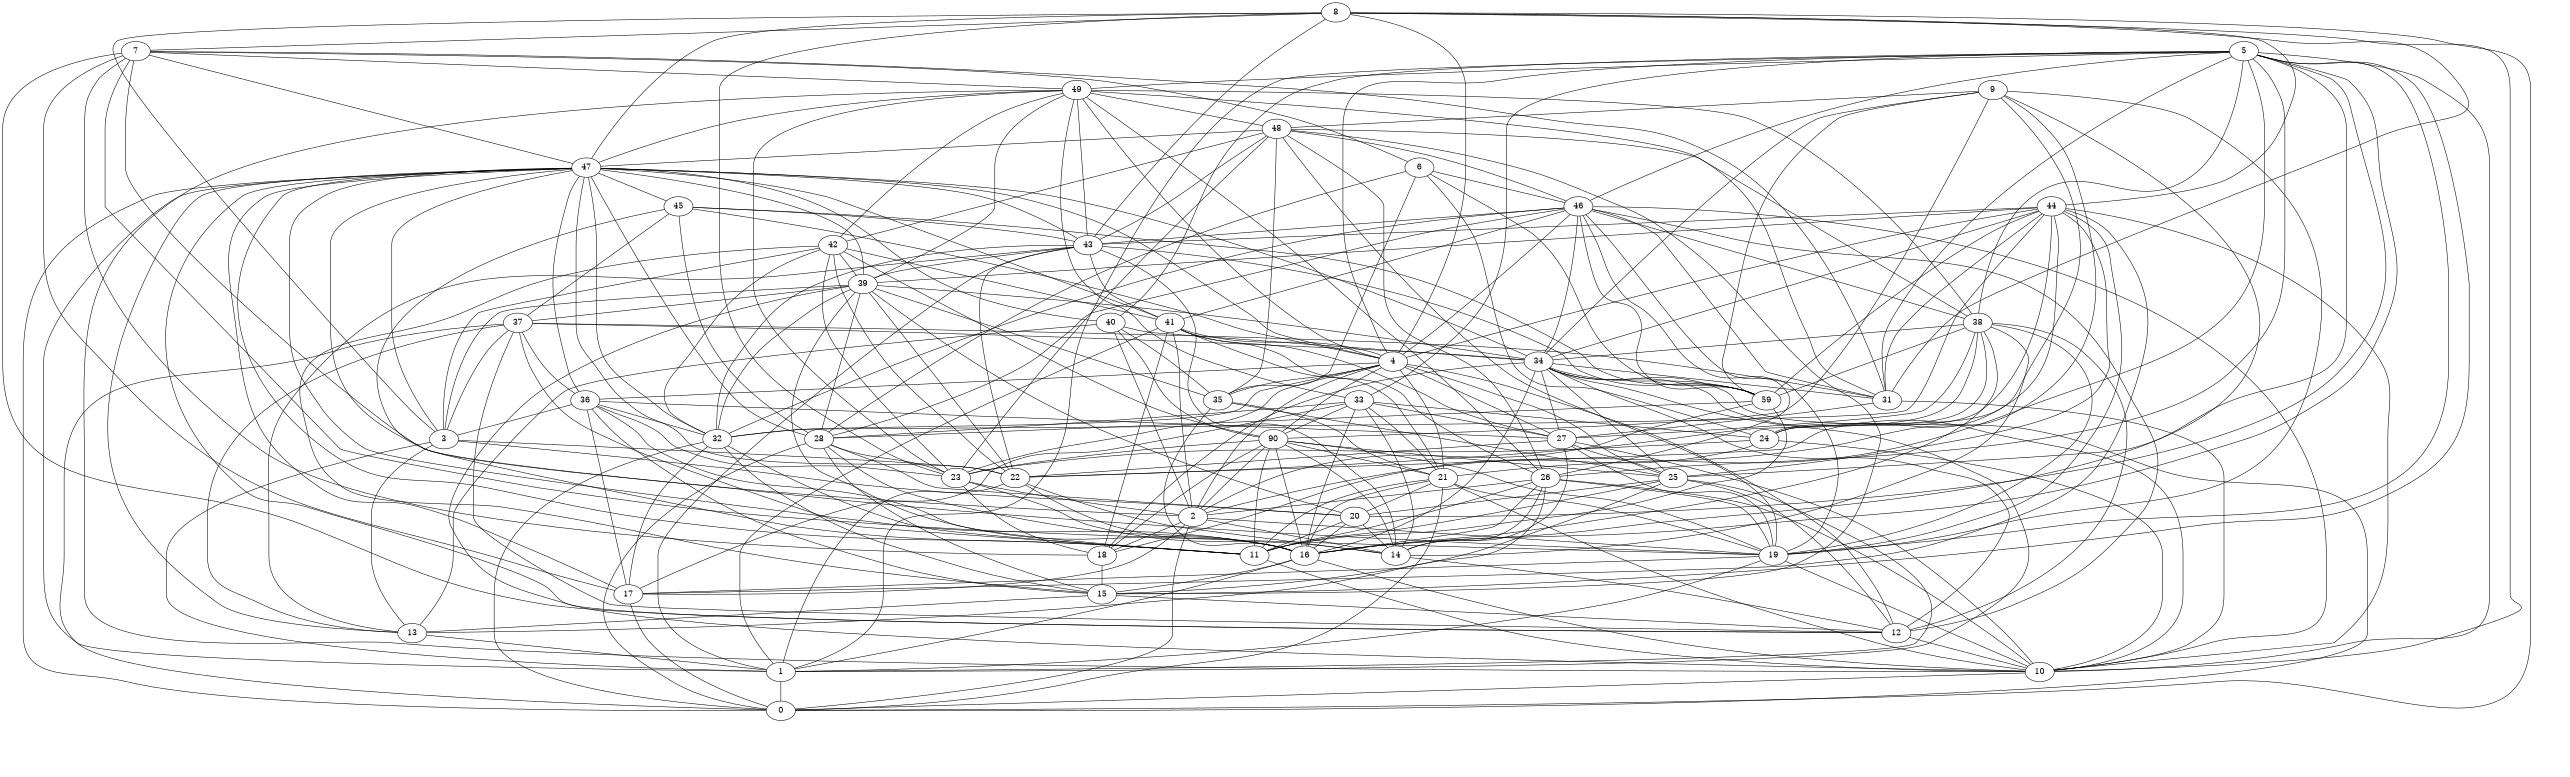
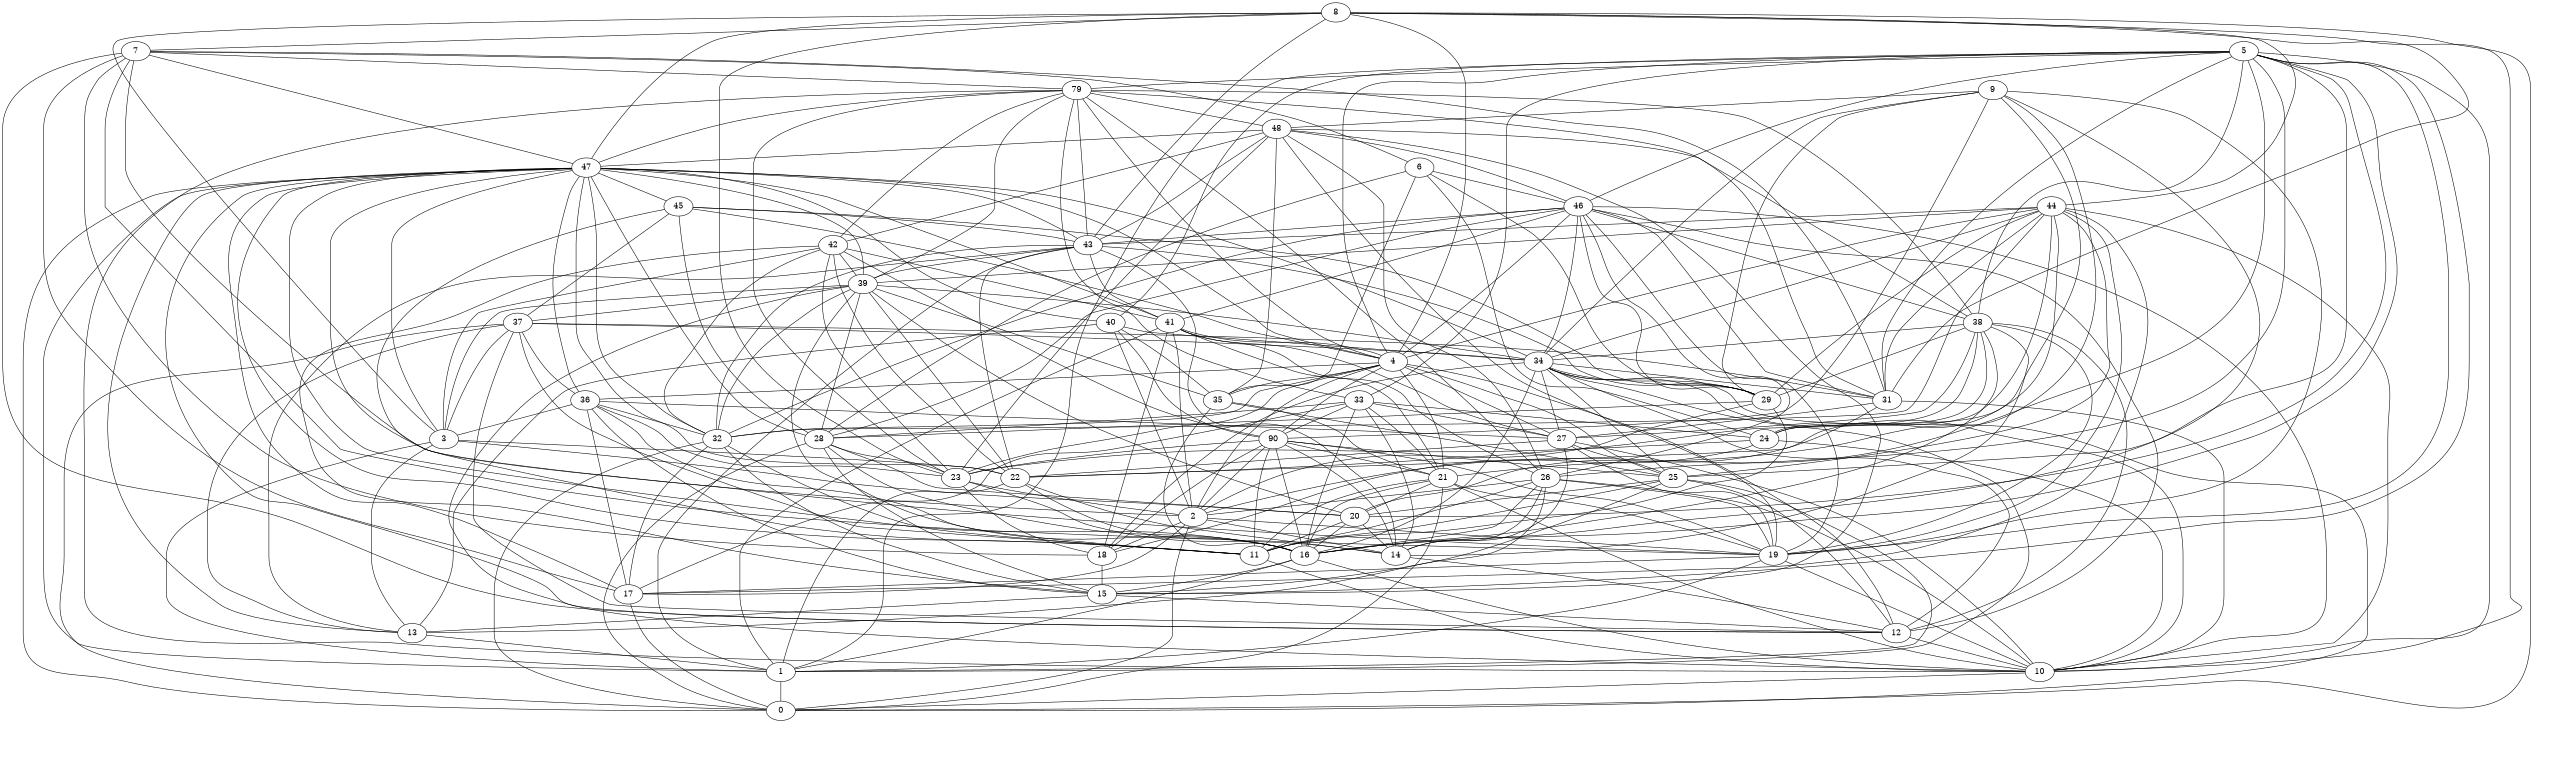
node "49": label "49" -> "79"
node "59": label "59" -> "29"
edge "31" -- "20": added
